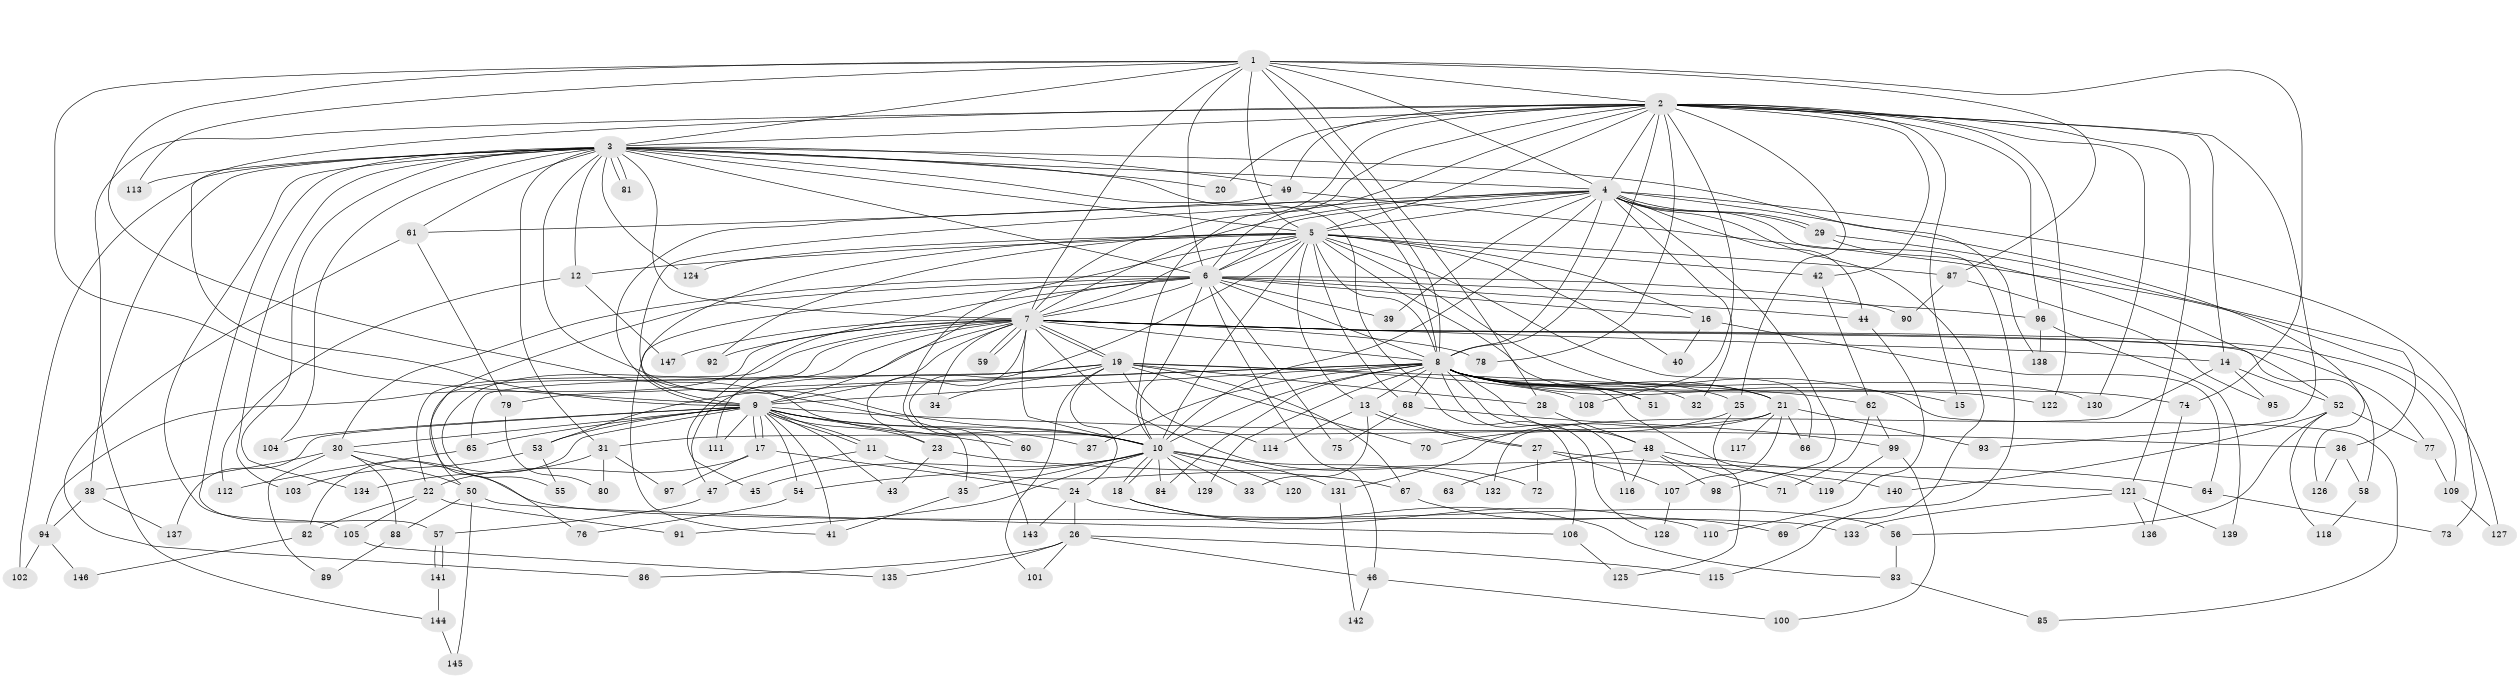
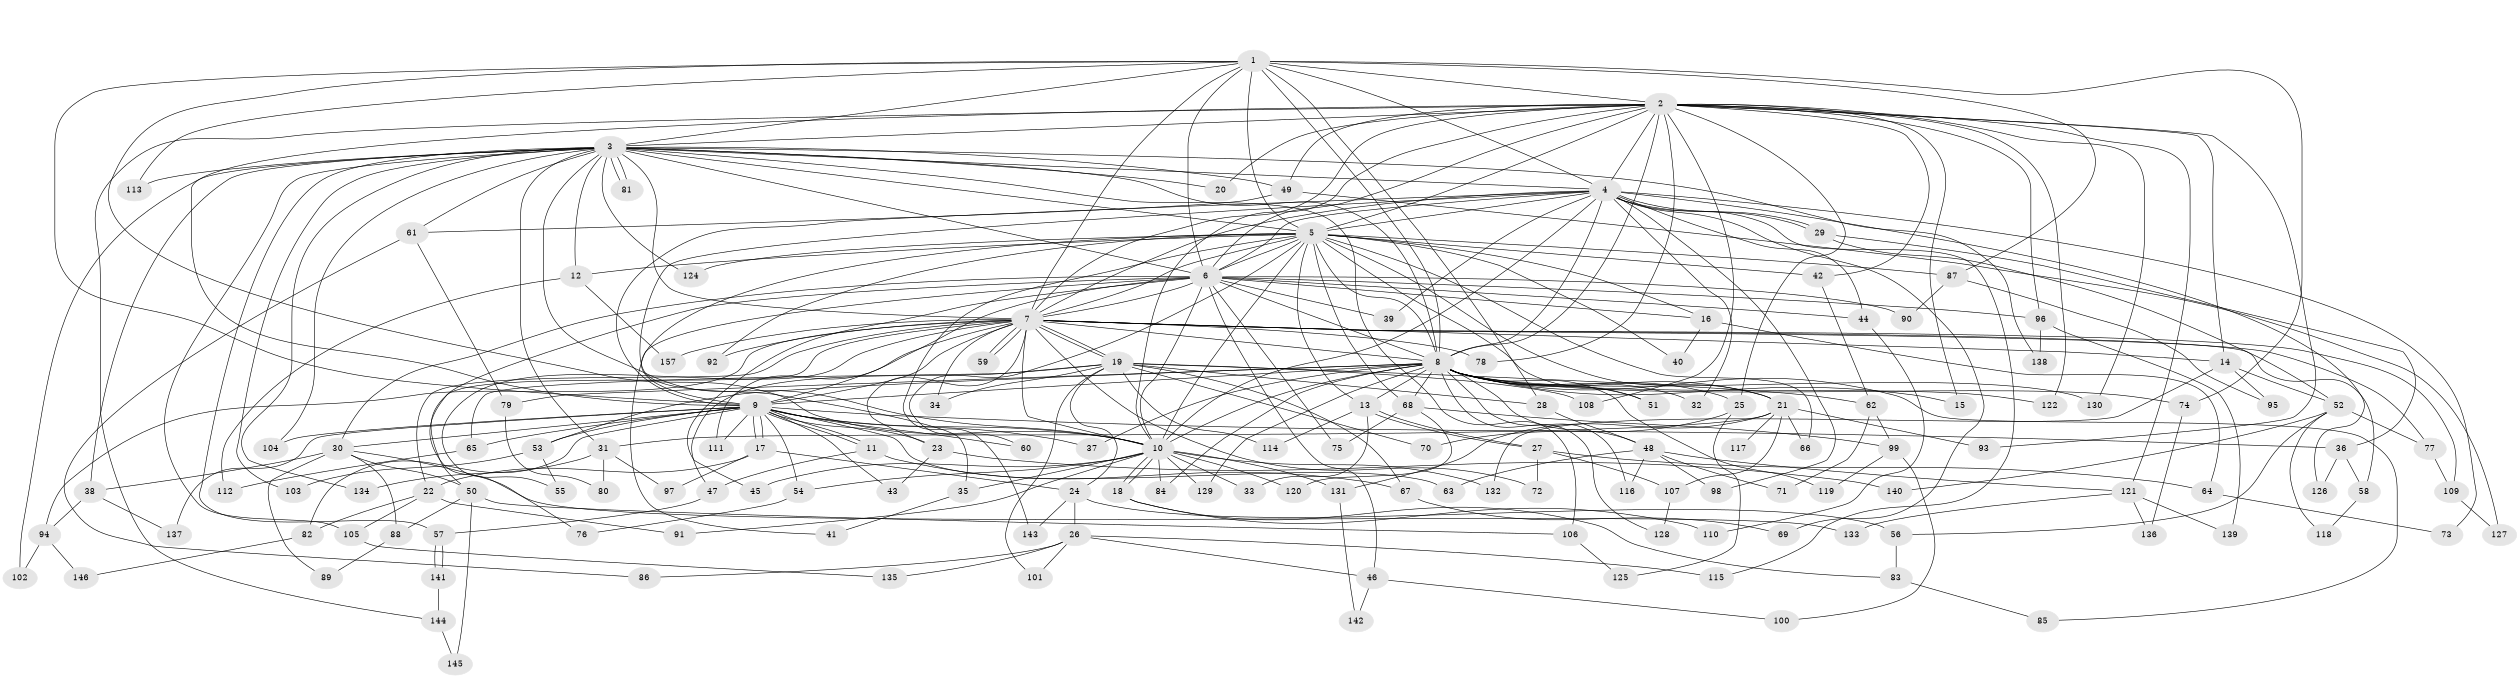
node "147": label "147" -> "157"
edge "68" -- "120": added
edge "9" -- "41": now "9" -- "63"
